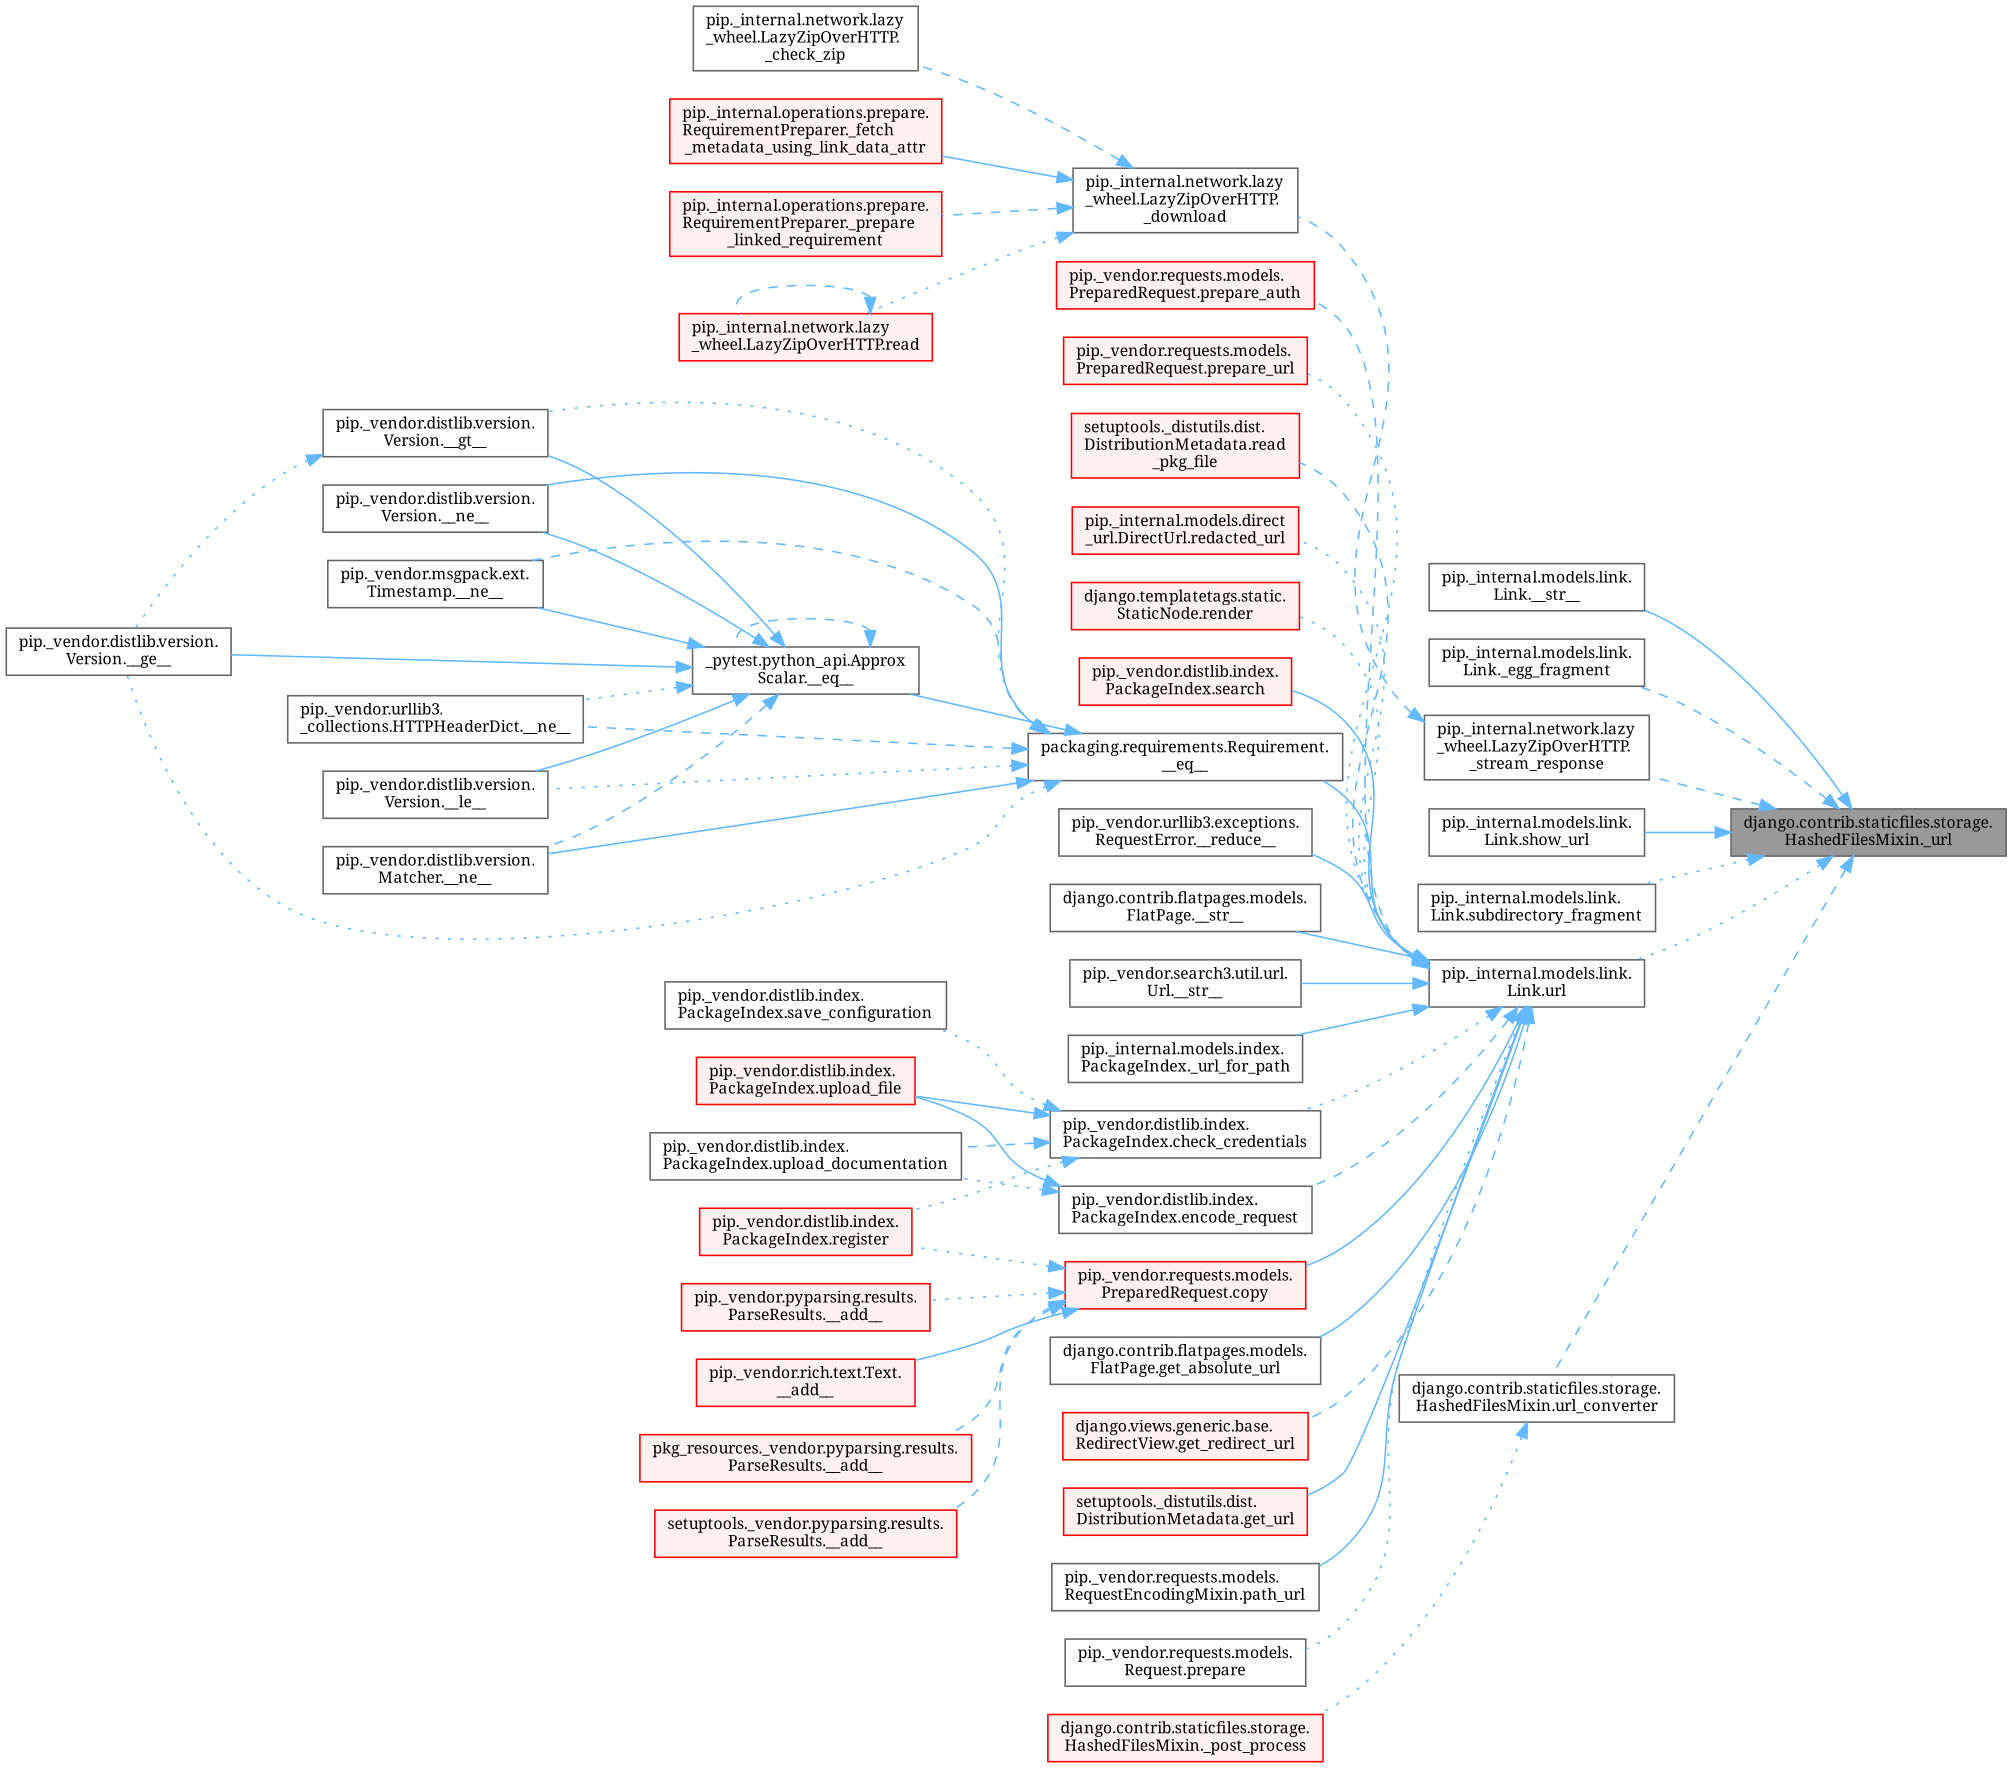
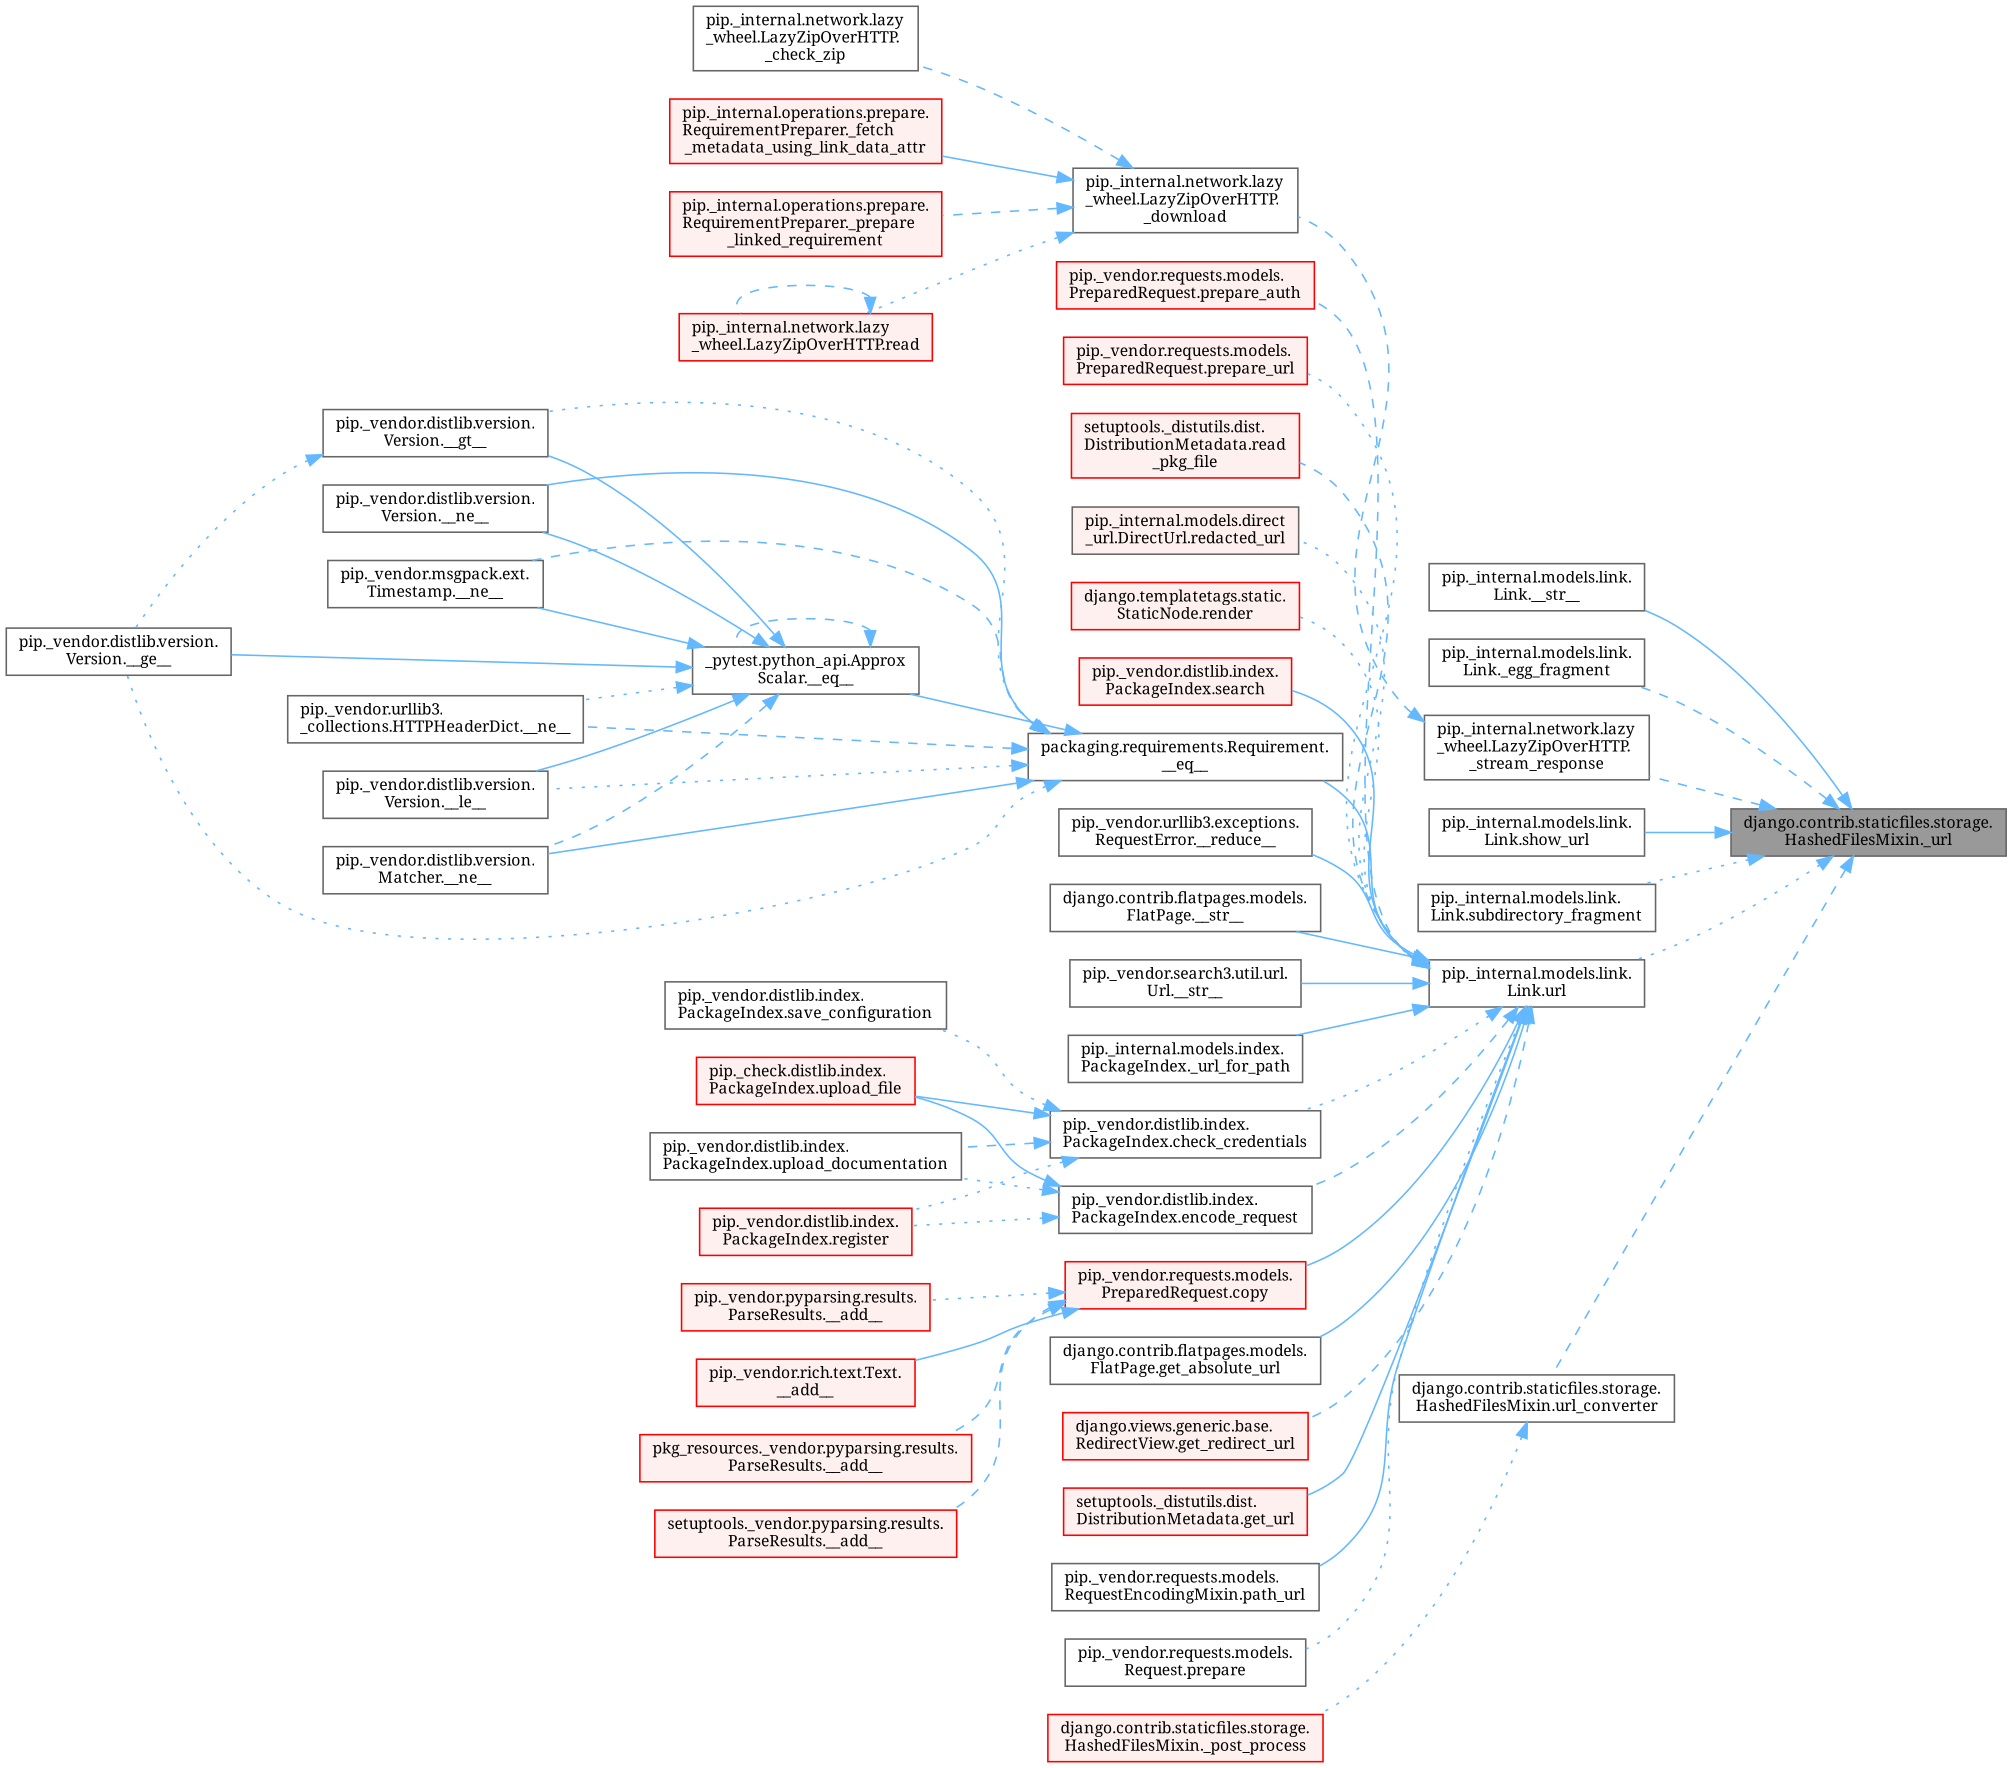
node "pip._internal.models.direct _url.DirectUrl.redacted_url": color red -> grey40
node "pip._vendor.distlib.index. PackageIndex.upload_file": label "pip._vendor.distlib.index. PackageIndex.upload_file" -> "pip._check.distlib.index. PackageIndex.upload_file"
edge "pip._vendor.distlib.index. PackageIndex.register" -> "pip._vendor.requests.models. PreparedRequest.copy": now "pip._vendor.distlib.index. PackageIndex.register" -> "pip._vendor.distlib.index. PackageIndex.encode_request"
